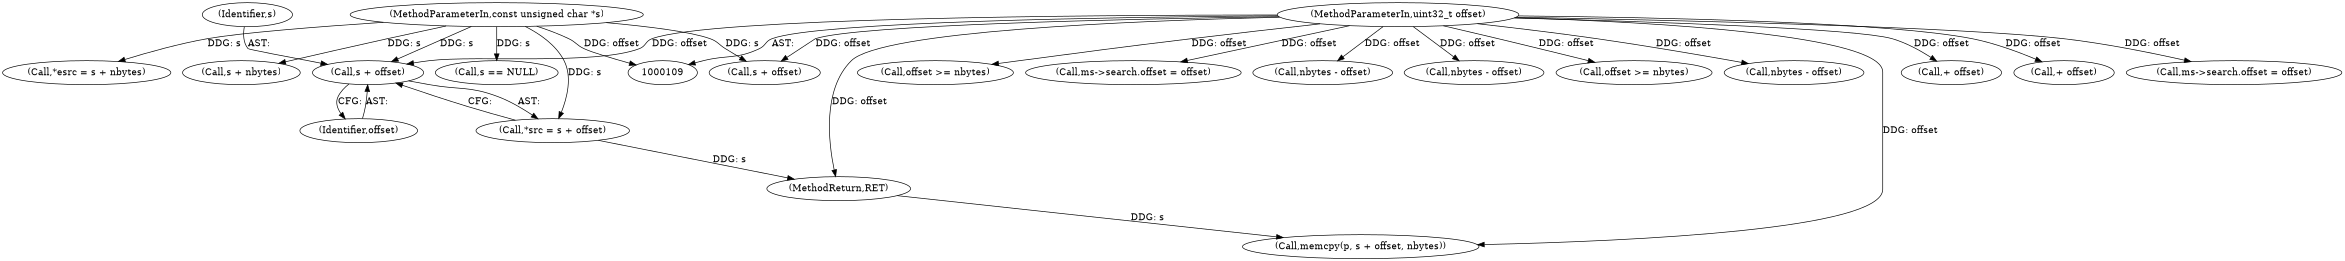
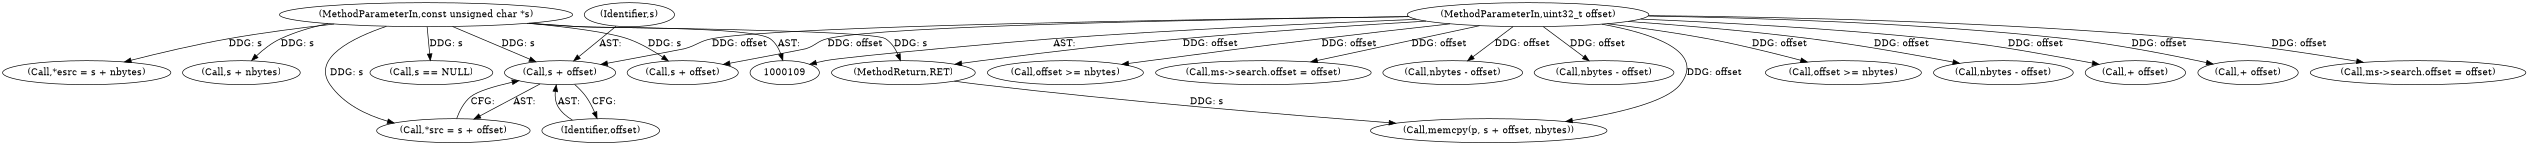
edge "(MethodParameterIn,const unsigned char *s)" -> "1000109": label "DDG: offset" -> "AST: "
edge "(Call,*src = s + offset)" -> "(MethodReturn,RET)": now "(MethodParameterIn,const unsigned char *s)" -> "(MethodReturn,RET)"
